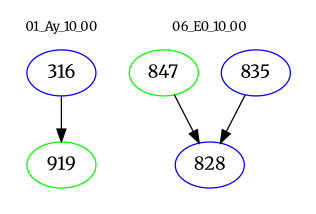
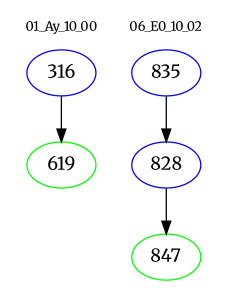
cluster "06_E0_10_00": label "06_E0_10_00" -> "06_E0_10_02"
edge "847" -> "828": reversed
node "919": label "919" -> "619"
